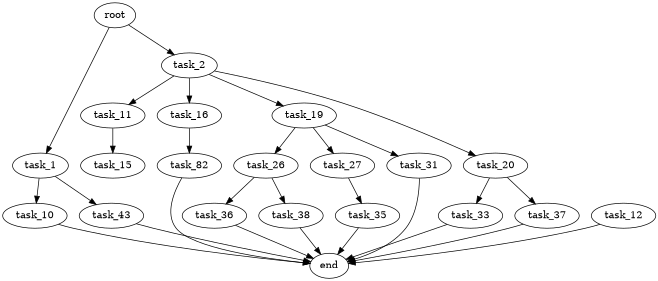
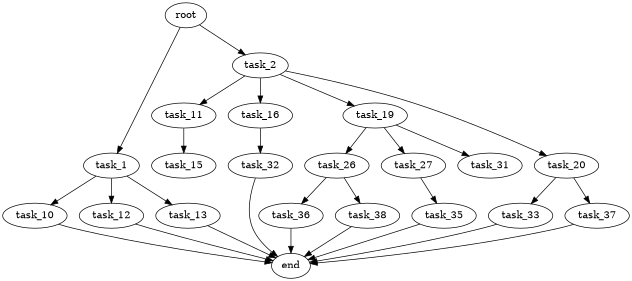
node "task_82": label "task_82" -> "task_32"
edge "task_1" -> "task_12": added
node "task_43": label "task_43" -> "task_13"
edge "task_31" -> "end": removed
